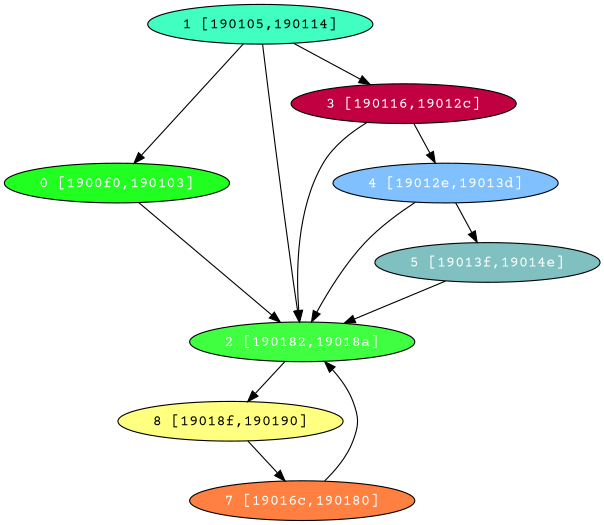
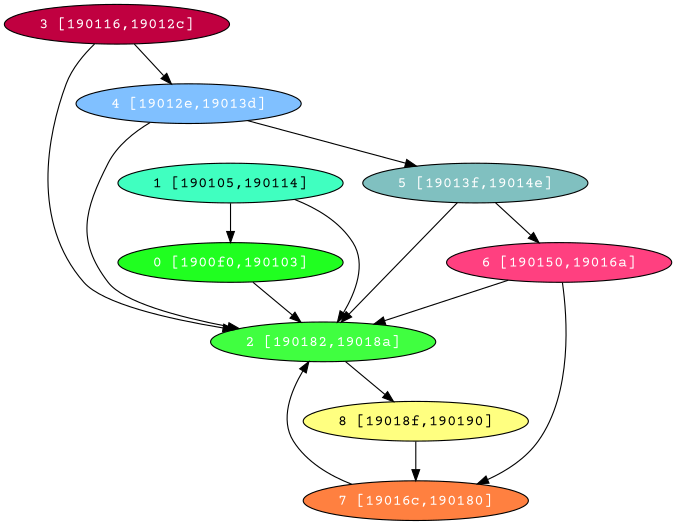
edge "1 [190105,190114]" -> "3 [190116,19012c]": removed
node "6 [190150,19016a]": added
